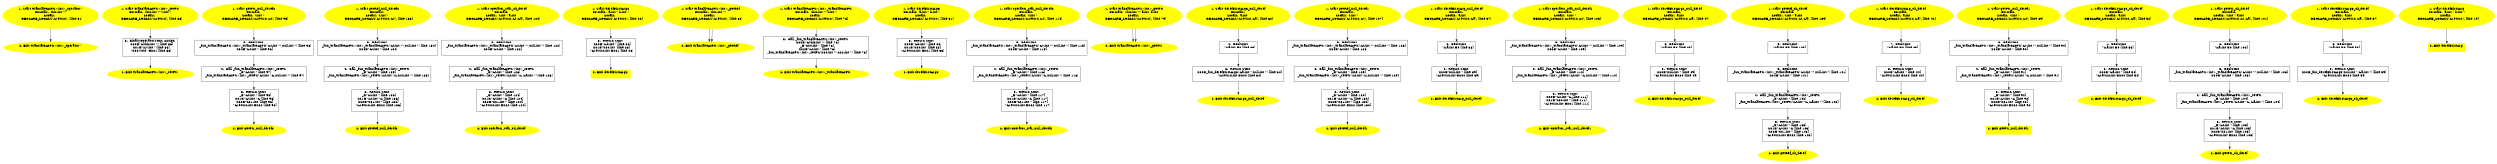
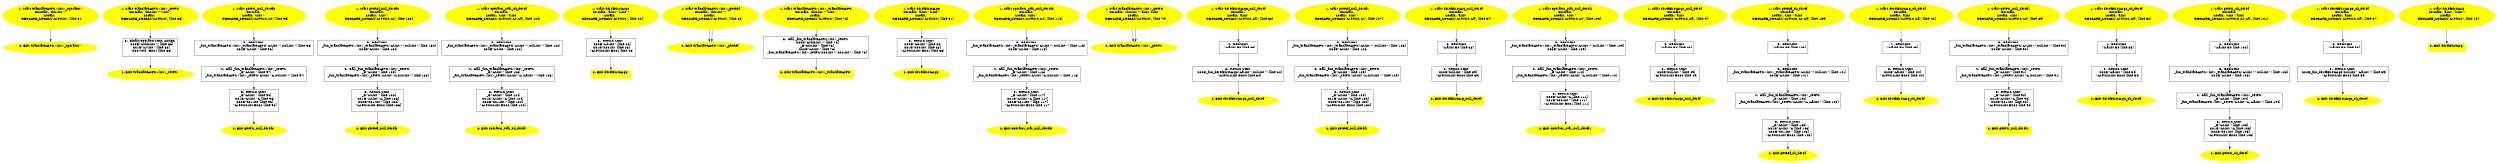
node "2: Exit TranslateAsPtr<int>_TranslateAsPtr": shape ellipse -> box
node "2: Exit derefFirstArg_null_deref": shape ellipse -> box
